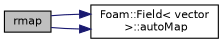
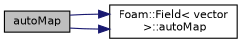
node "rmap": label "rmap" -> "autoMap"
